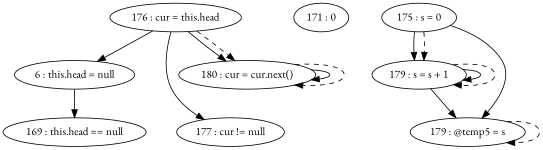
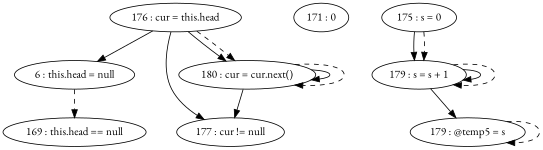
edge "175 : s = 0" -> "179 : @temp5 = s": removed
edge "6 : this.head = null" -> "169 : this.head == null": style solid -> dashed
edge "180 : cur = cur.next()" -> "177 : cur != null": added
